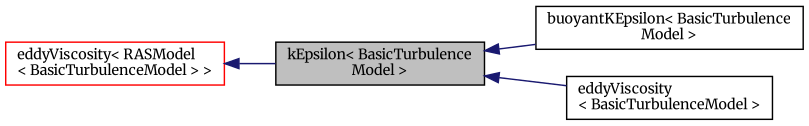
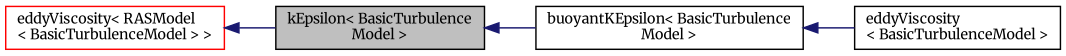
edge "eddyViscosity < BasicTurbulenceModel >" -> "kEpsilon< BasicTurbulence Model >": now "eddyViscosity < BasicTurbulenceModel >" -> "buoyantKEpsilon< BasicTurbulence Model >"
